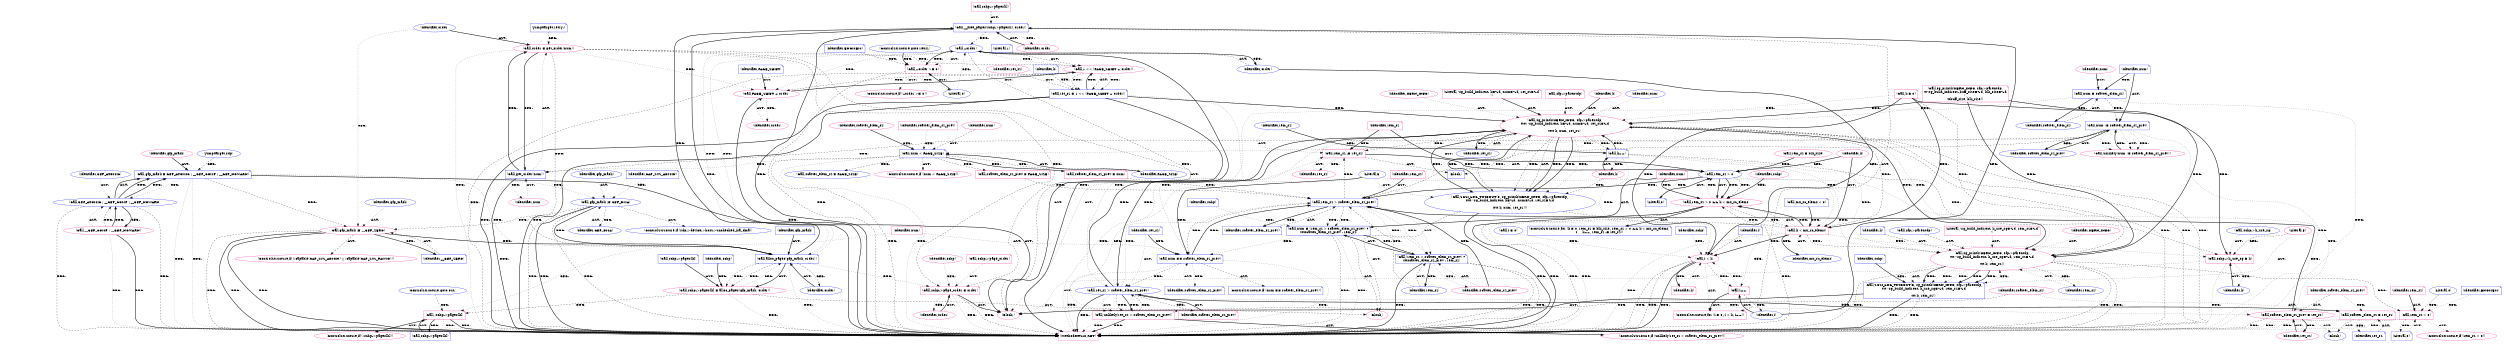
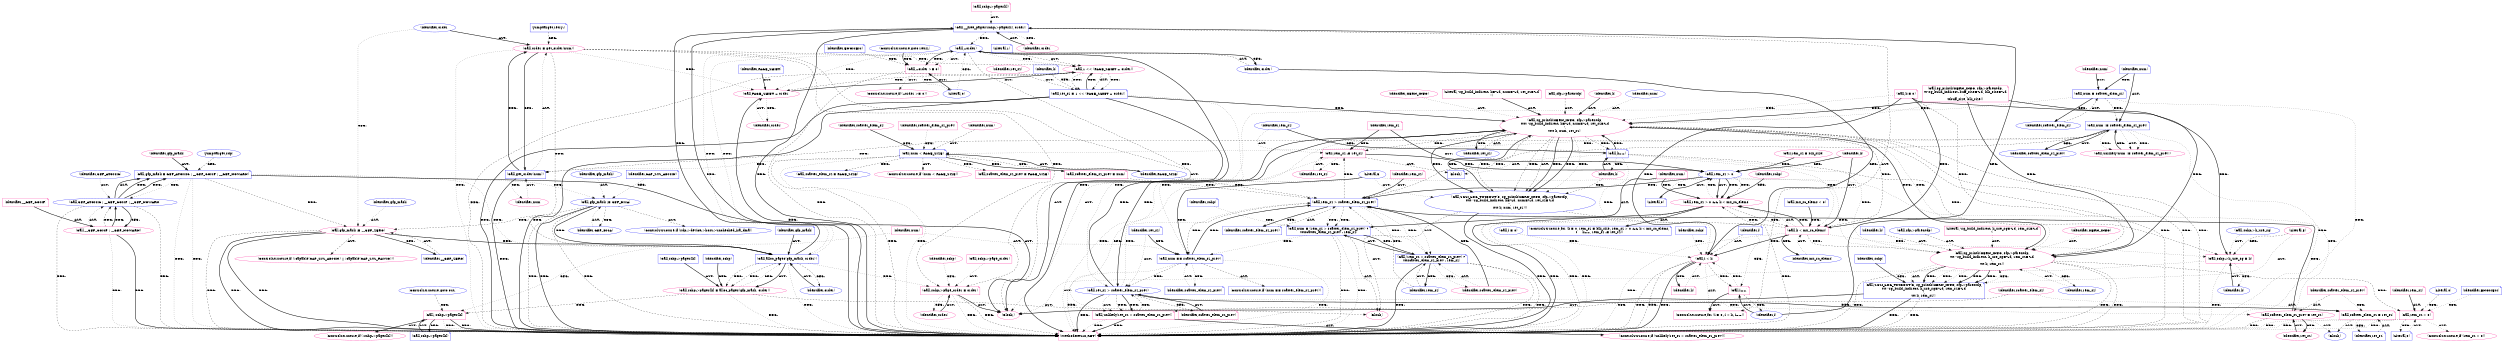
edge "(Call,scatter_elem_sz_prev = PAGE_SIZE)" -> "(Call,rem_sz > scatter_elem_sz_prev)": now "(Identifier,PAGE_SIZE)" -> "(Call,rem_sz > scatter_elem_sz_prev)"
node "(Identifier,__GFP_COMP)": added
